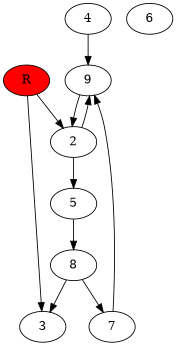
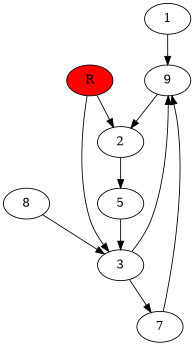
node "4": label "4" -> "1"
node "6": removed
edge "2" -> "9": now "3" -> "9"
edge "5" -> "8": now "5" -> "3"
edge "8" -> "7": now "3" -> "7"
